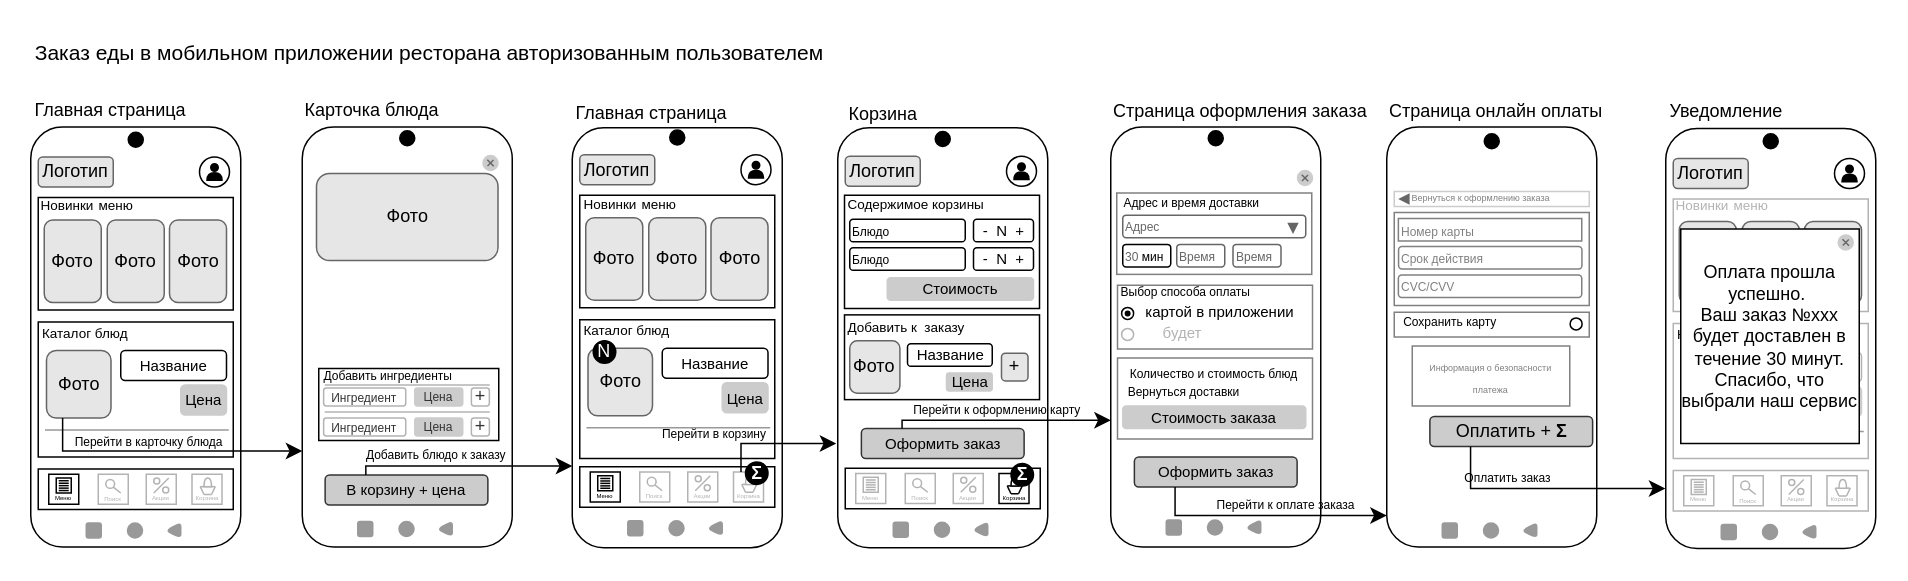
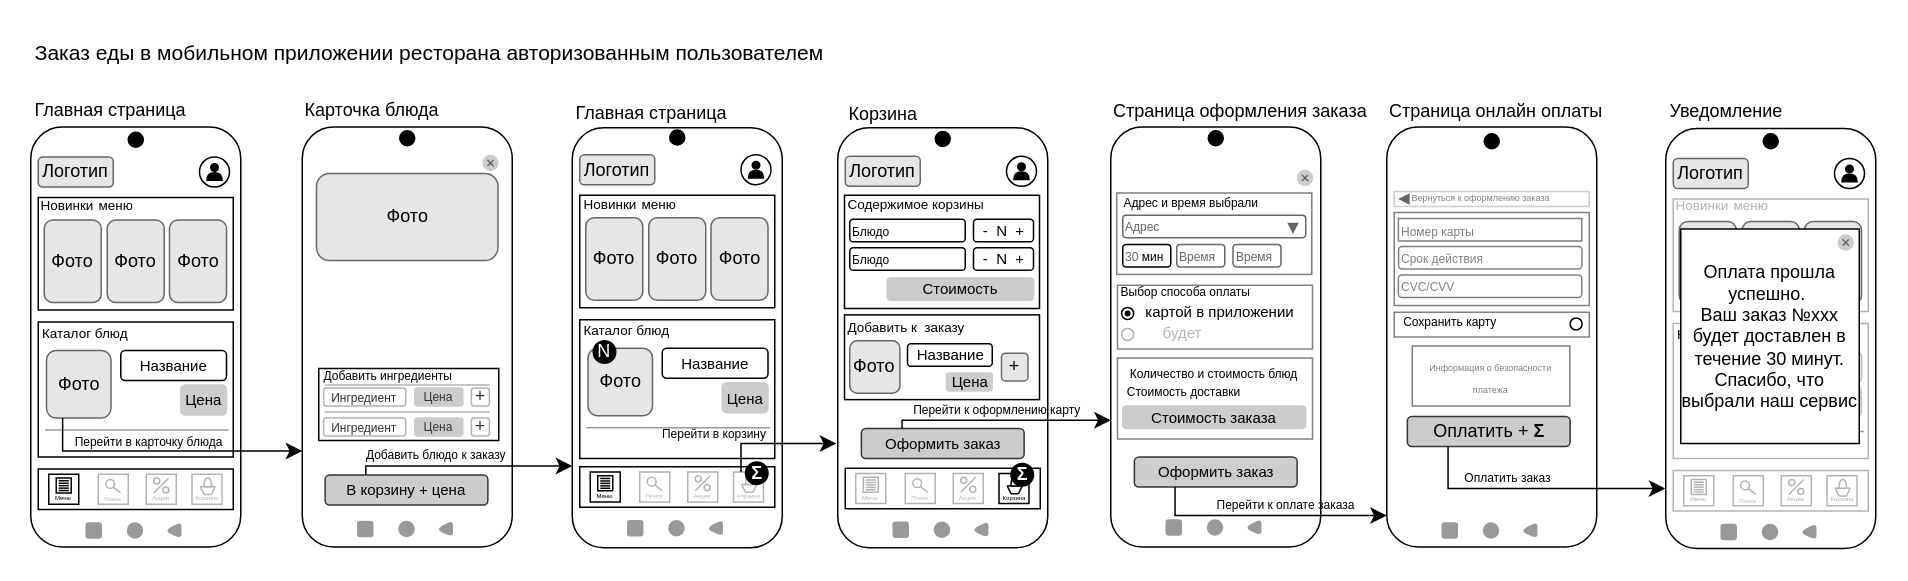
node "Адрес и время доставки": label "Адрес и время доставки" -> "Адрес и время выбрали"
node "Вернуться доставки": label "Вернуться доставки" -> "Стоимость доставки"
node "Оплатить + Σ": moved (1511, 431) -> (1489, 431)
